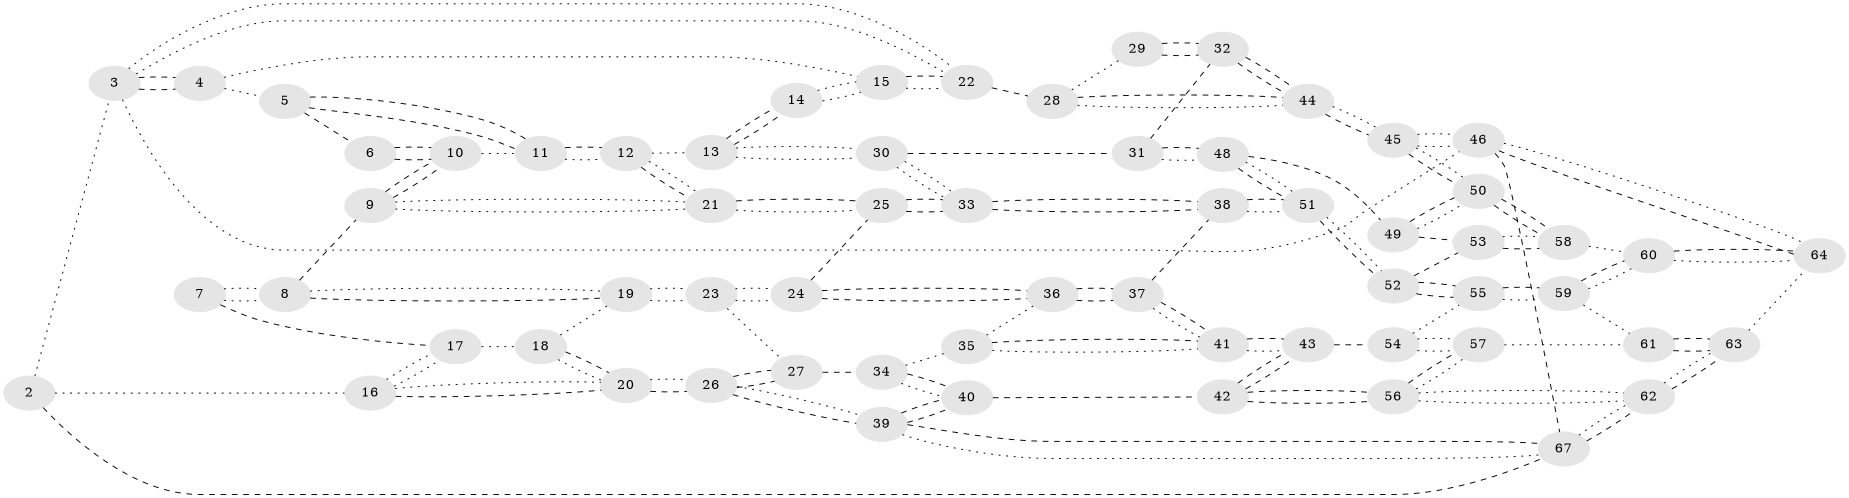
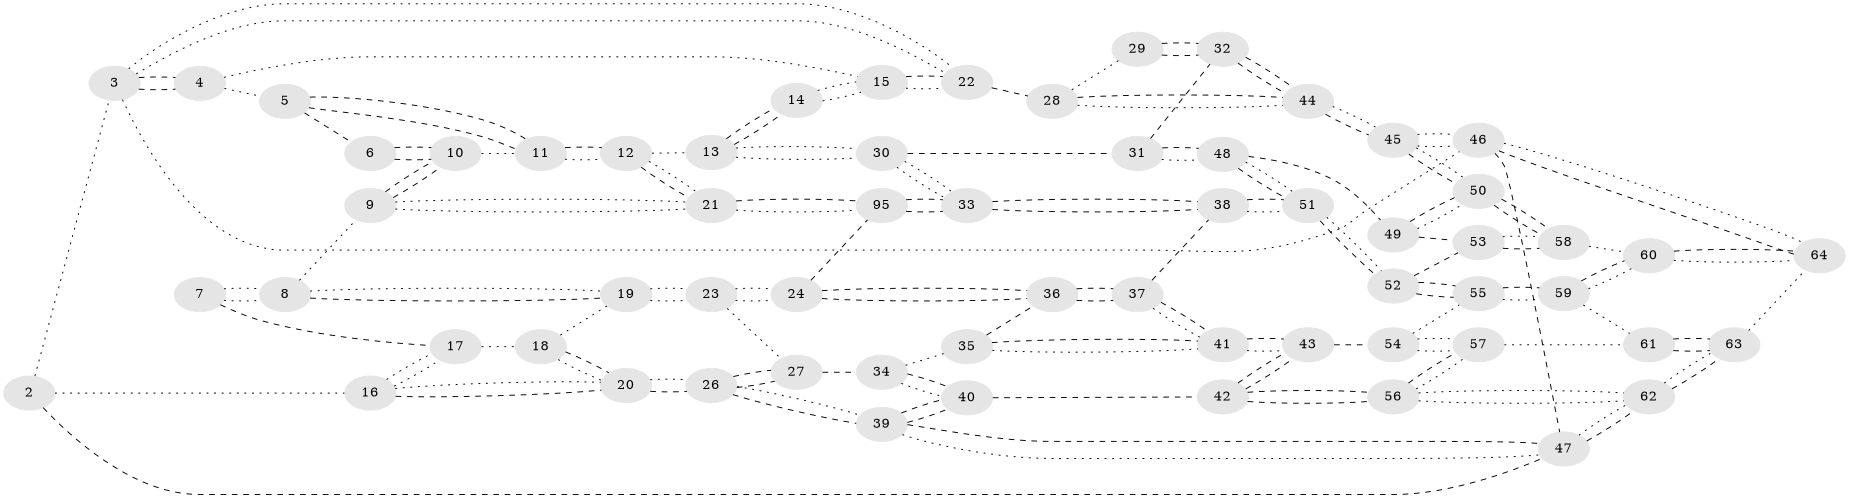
node "25": label "25" -> "95"
edge "9" -- "8": style dashed -> dotted
edge "36" -- "35": style dotted -> dashed
node "67": label "67" -> "47"
